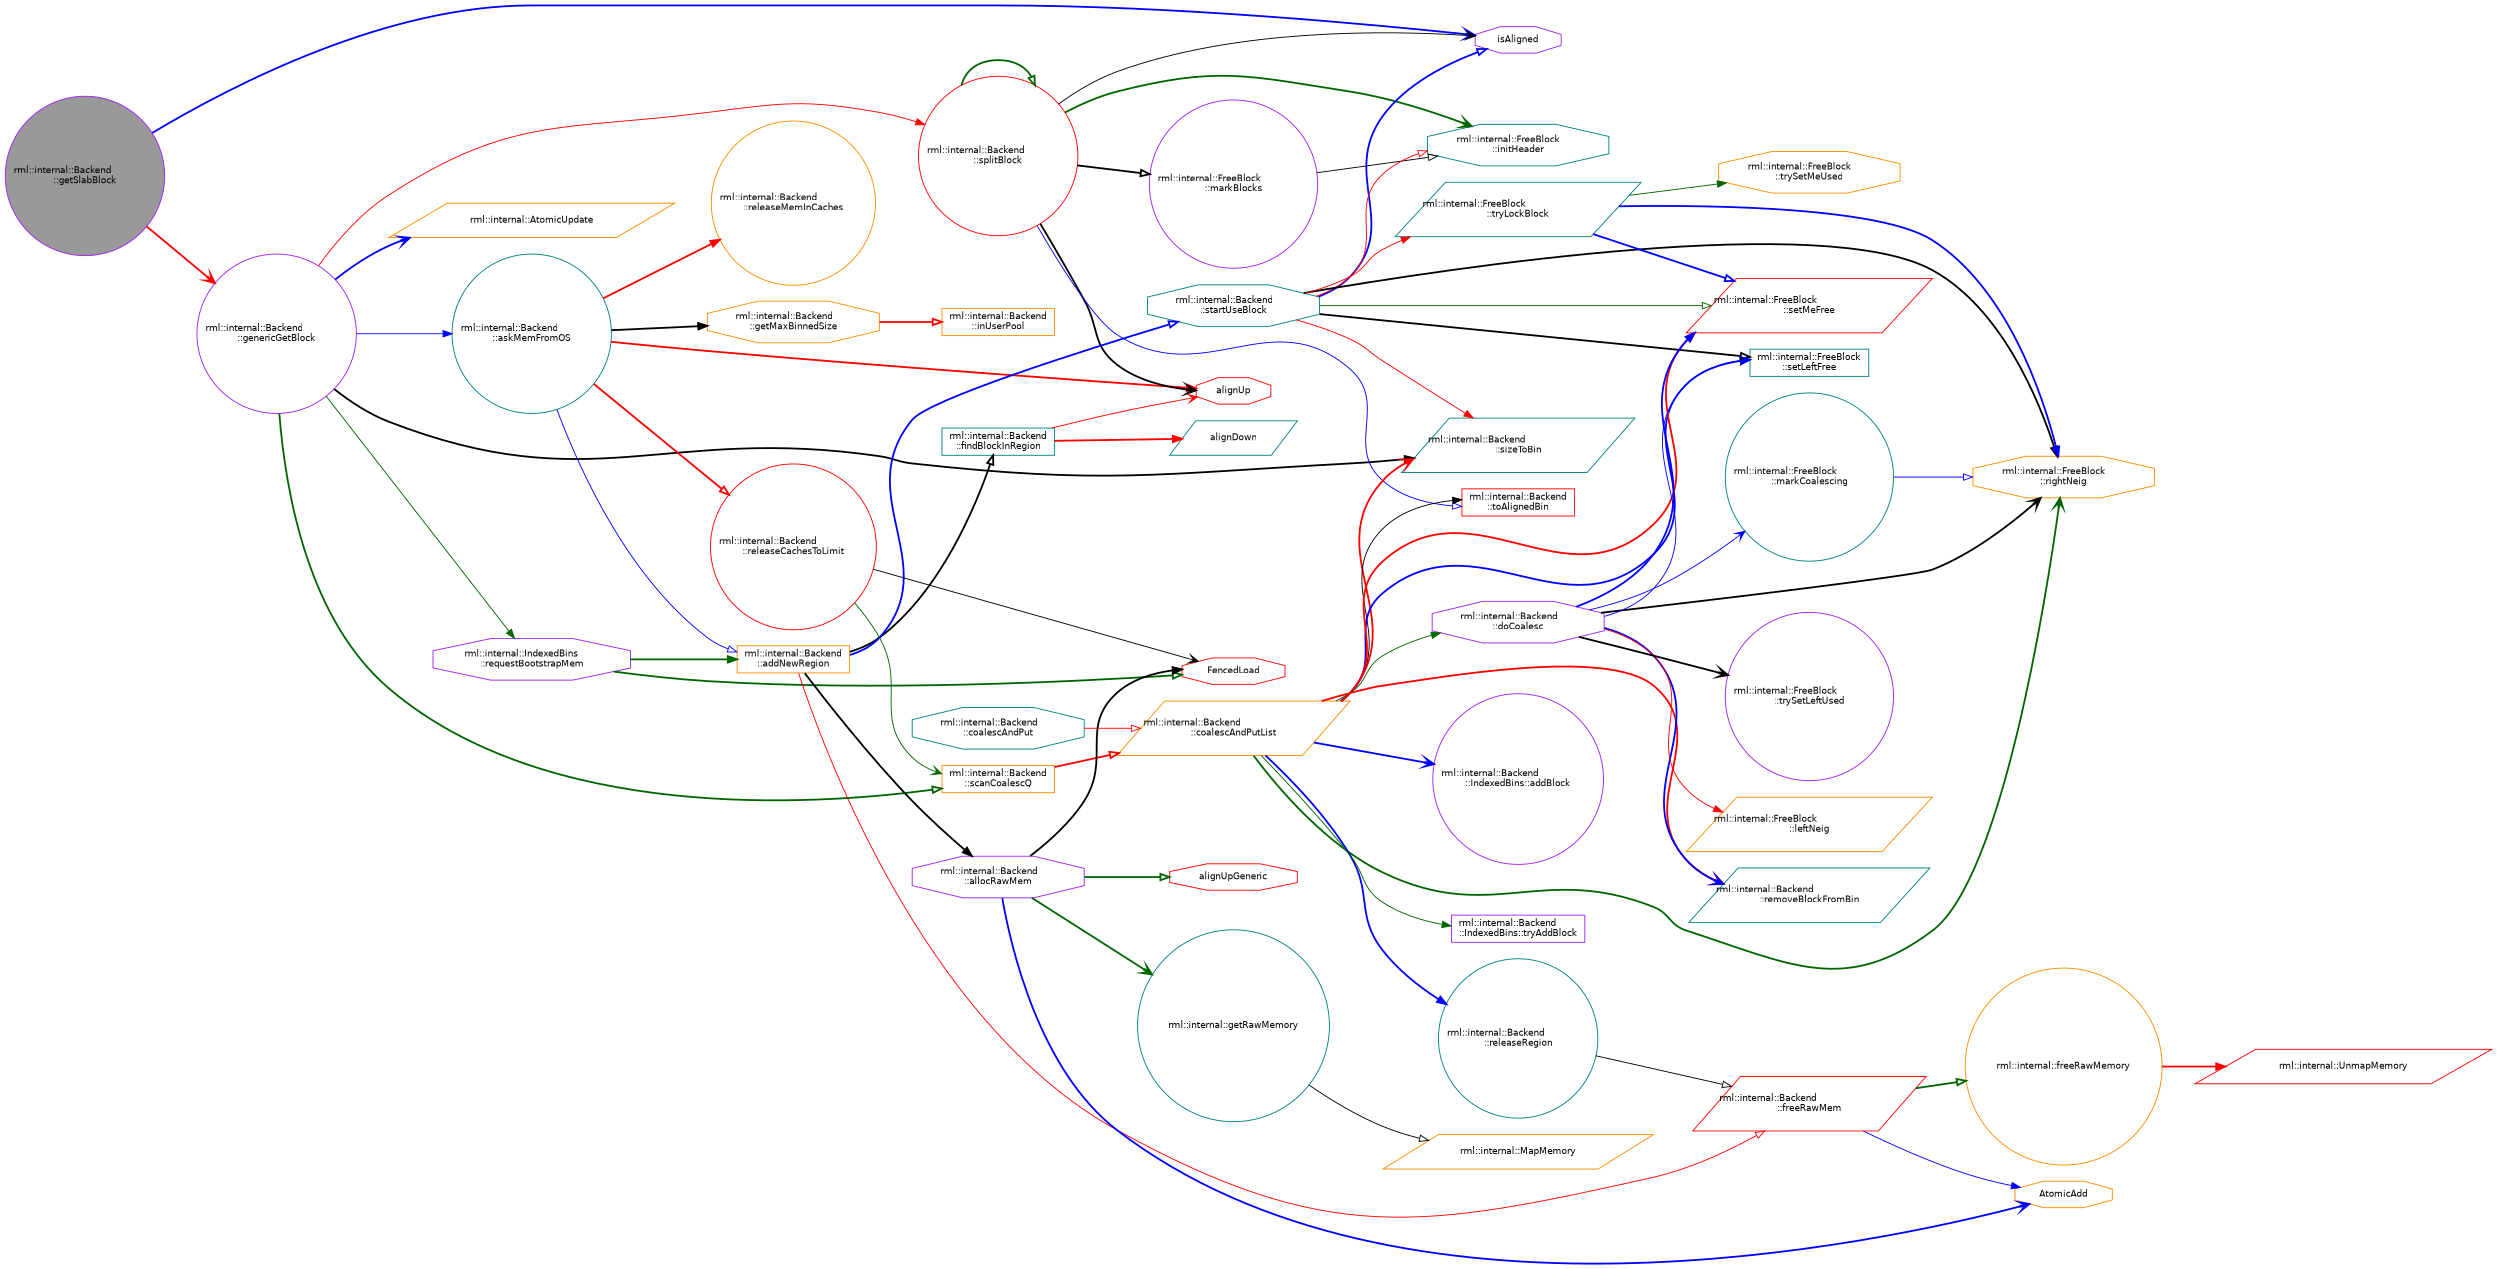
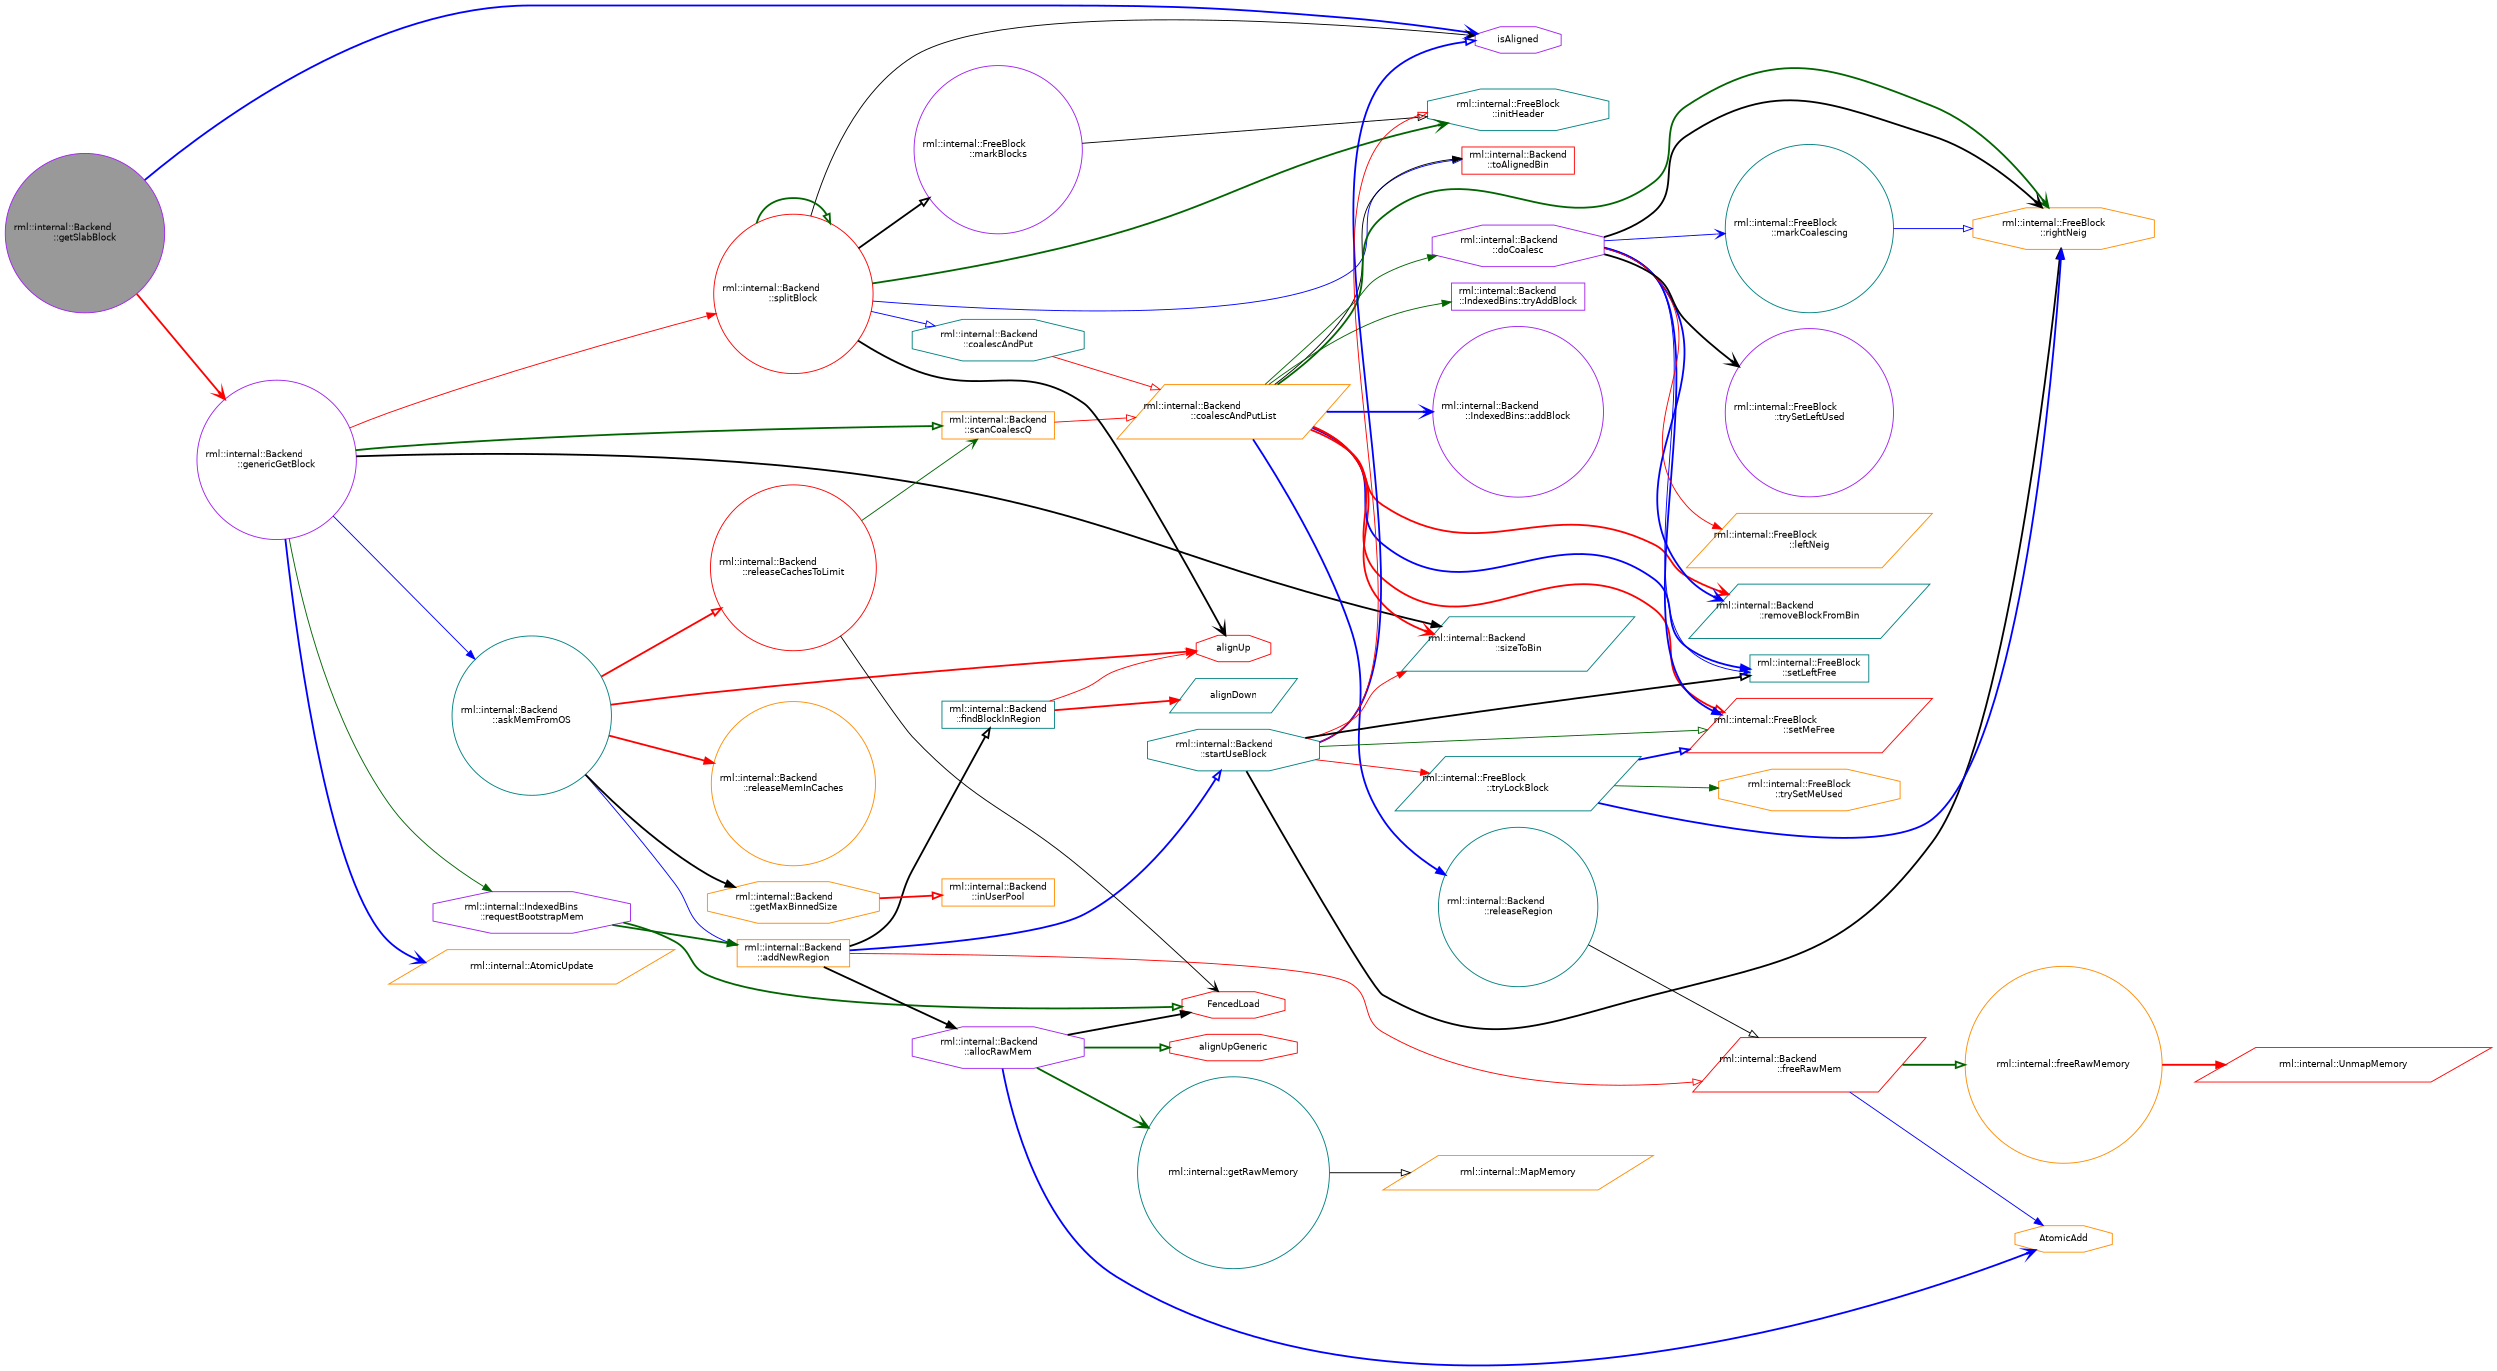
edge "rml::internal::Backend ::splitBlock" -> "rml::internal::Backend ::coalescAndPut": added
edge "rml::internal::Backend ::scanCoalescQ" -> "rml::internal::Backend ::coalescAndPutList": style bold -> solid
